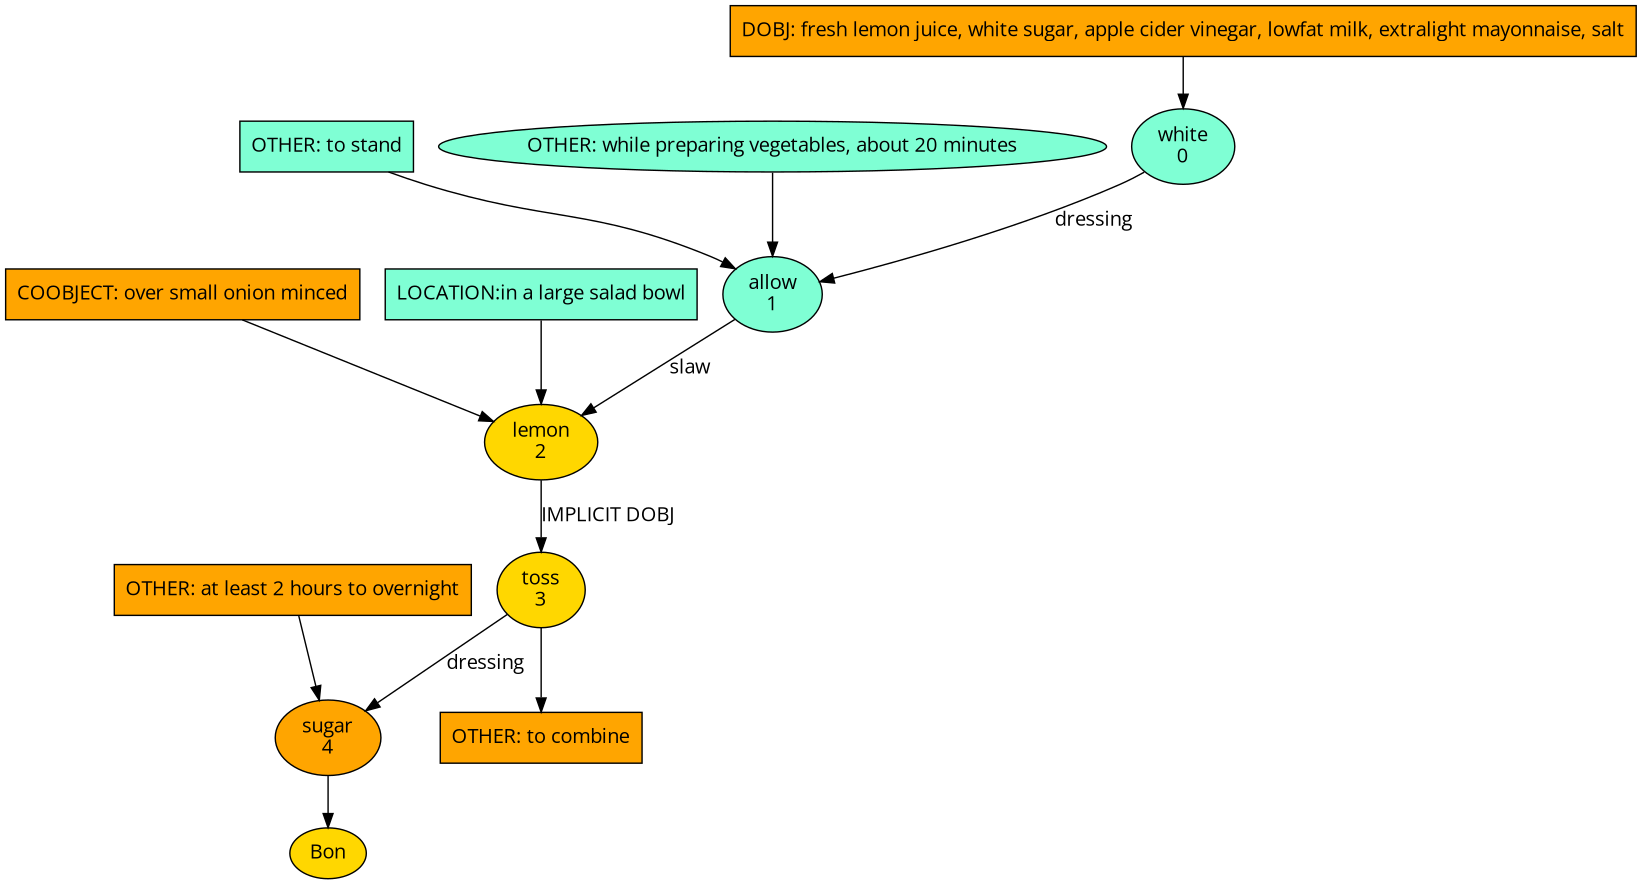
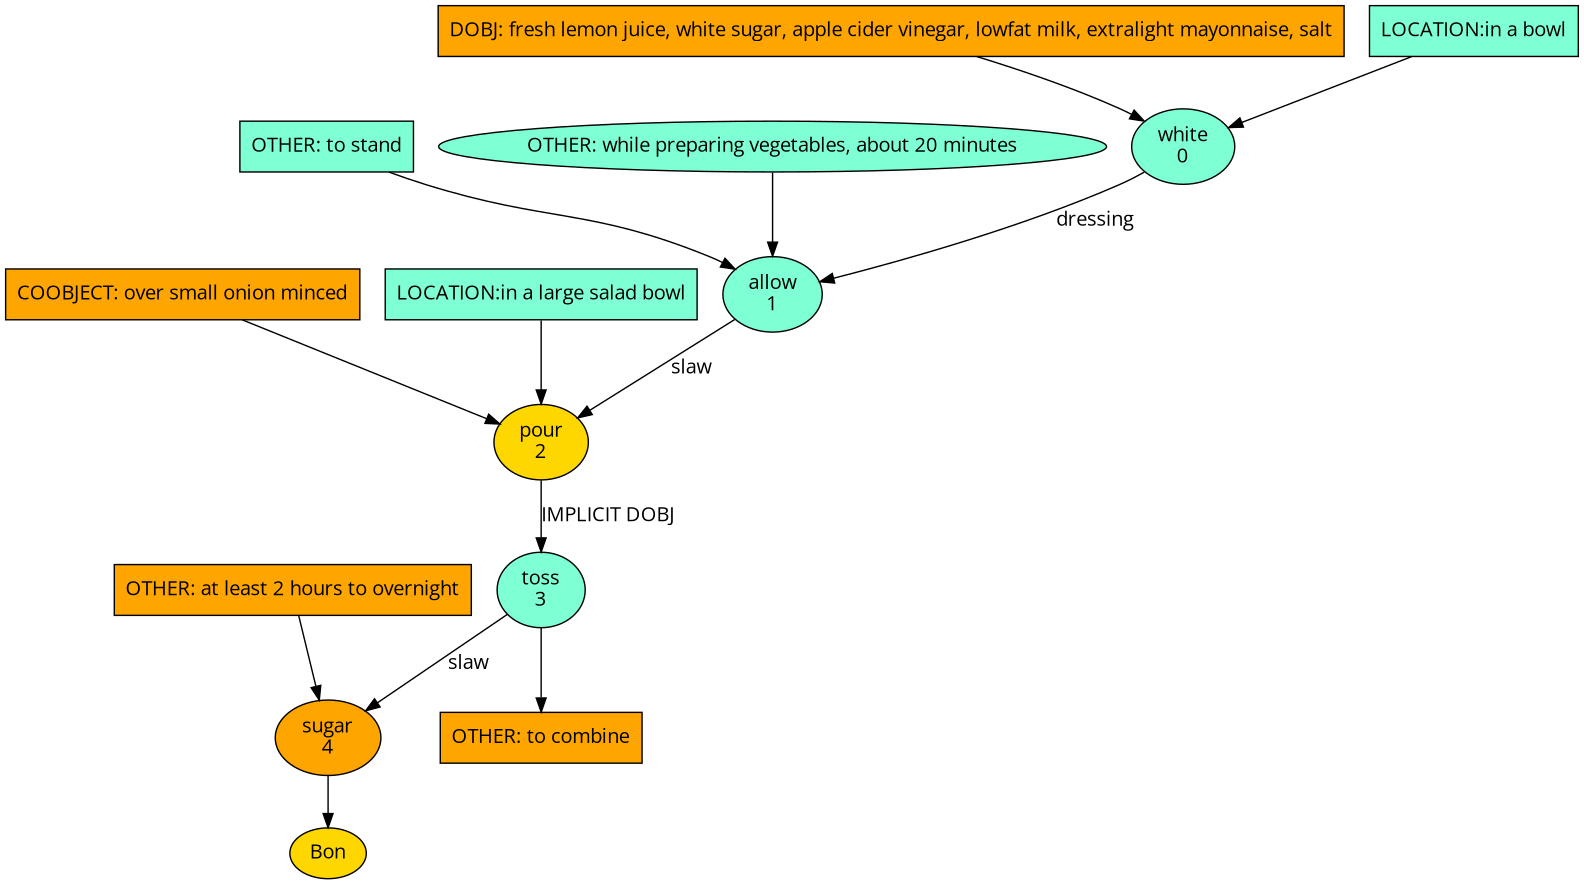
node "LOCATION:in a bowl": added
node "lemon 2": label "lemon 2" -> "pour 2"
node "toss 3": fillcolor gold -> aquamarine
edge "toss 3" -> "sugar 4": label "dressing" -> "slaw"
